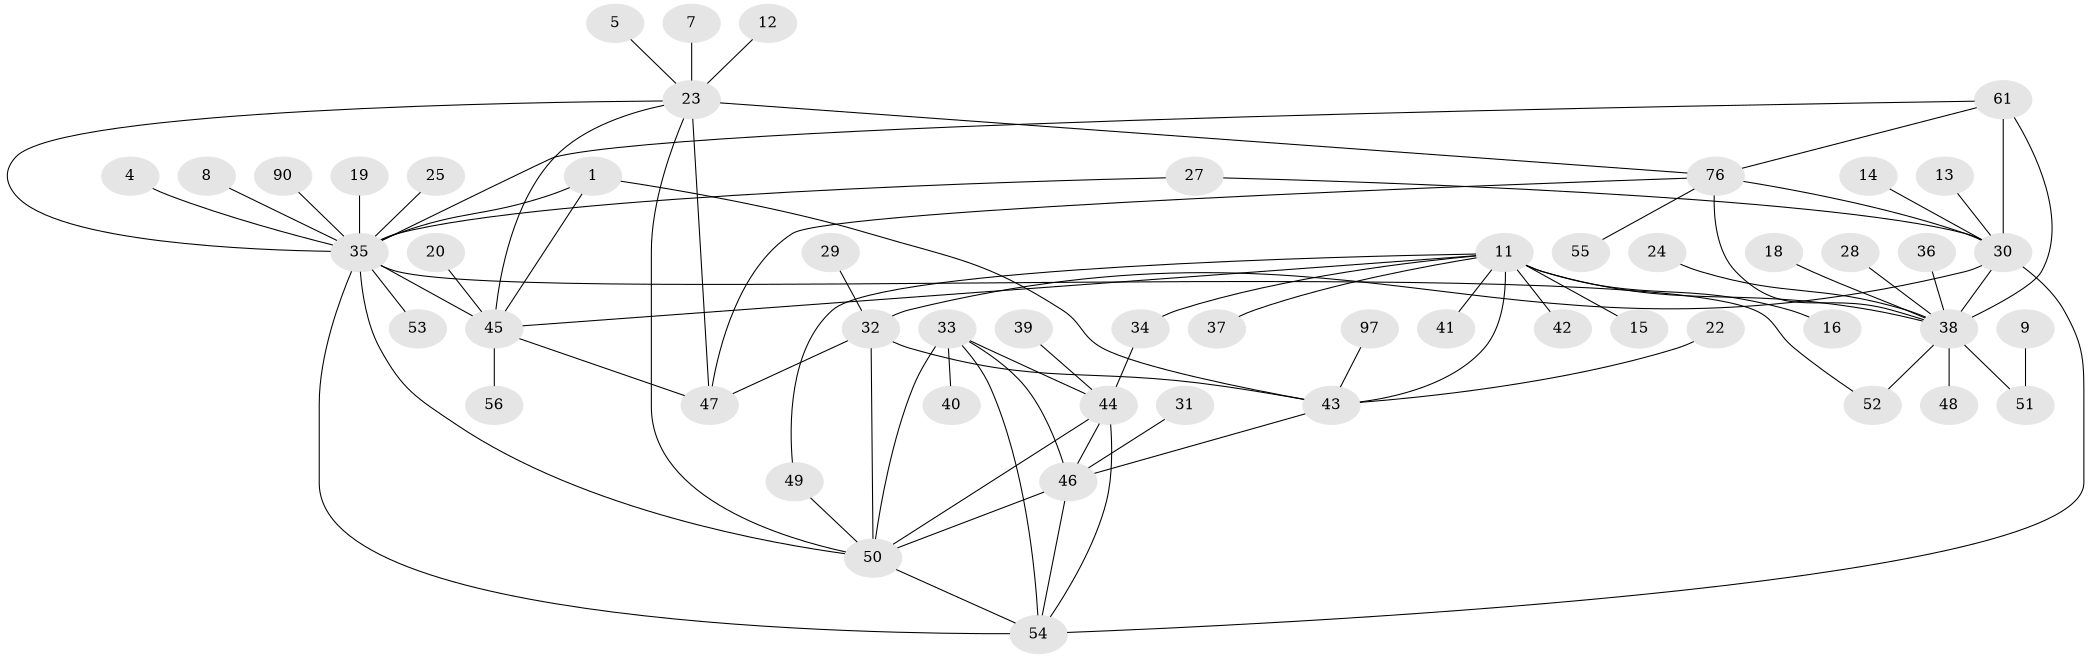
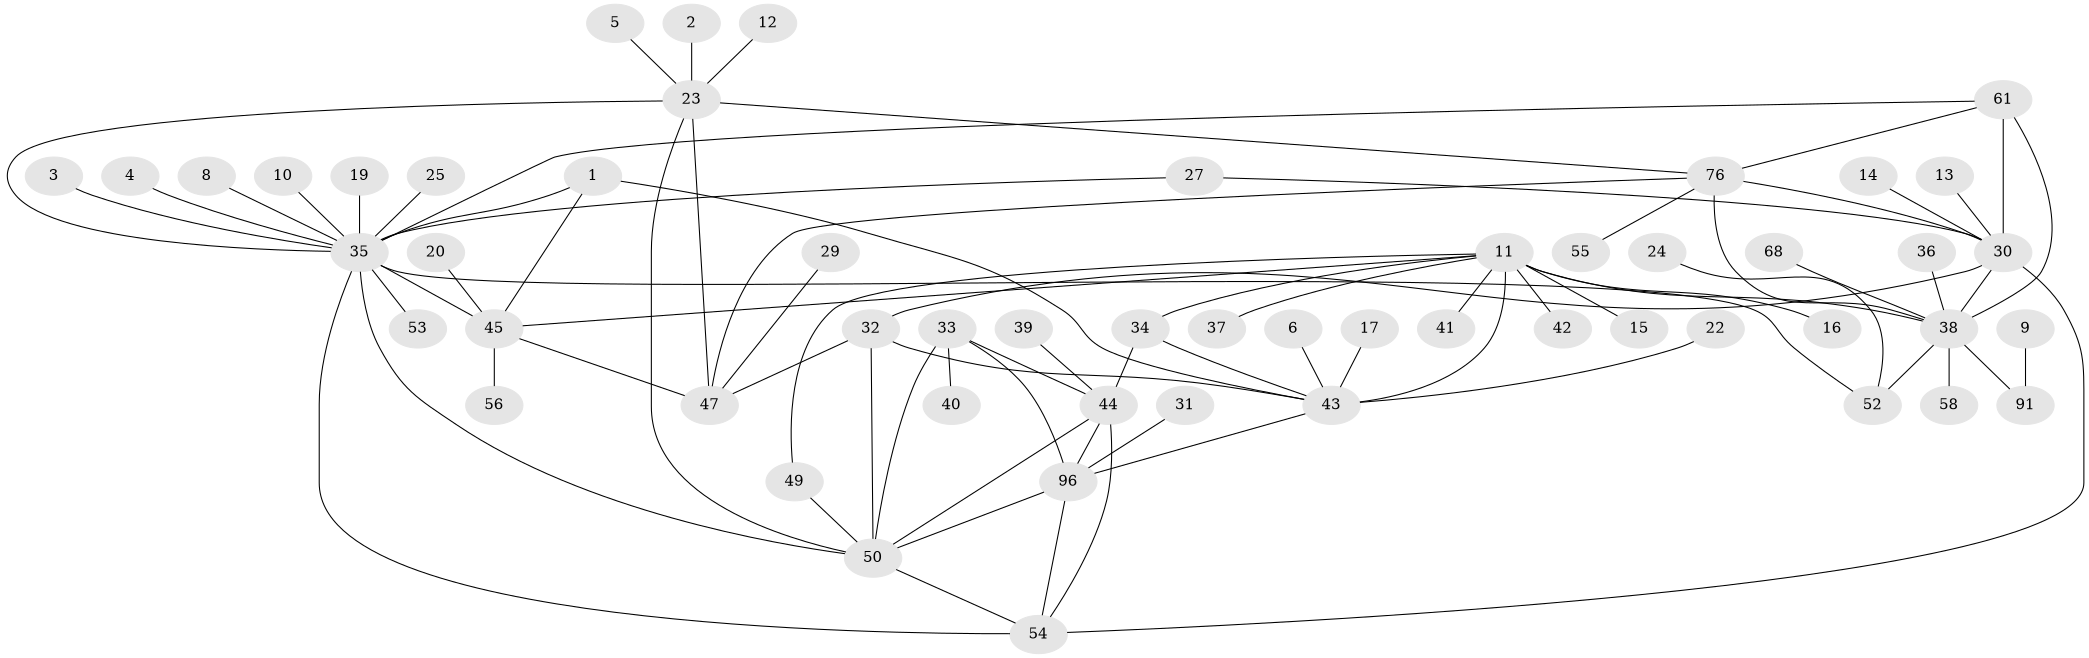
node "7": label "7" -> "2"
edge "23" -- "45": removed
node "3": added
node "90": label "90" -> "10"
node "18": label "18" -> "68"
node "28": removed
edge "29" -- "32": now "29" -- "47"
edge "24" -- "38": now "24" -- "52"
node "6": added
node "97": label "97" -> "17"
edge "34" -- "43": added
node "48": label "48" -> "58"
node "51": label "51" -> "91"
edge "33" -- "54": removed
node "46": label "46" -> "96"
